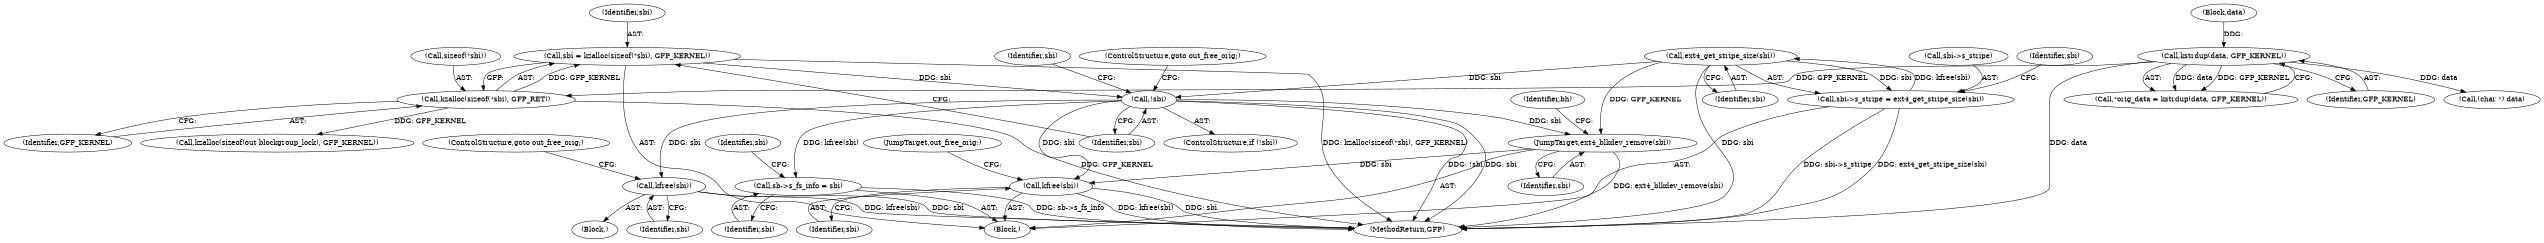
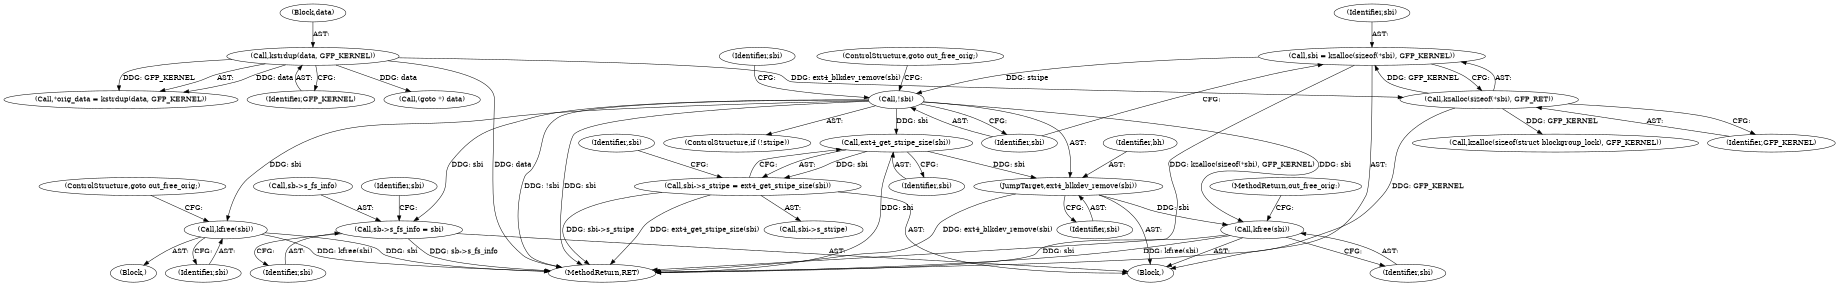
edge "(Block,data)" -> "(Call,kstrdup(data, GFP_KERNEL))": label "DDG: " -> "AST: "
node "(Call,sizeof(*sbi))": removed
edge "(Call,sbi = kzalloc(sizeof(*sbi), GFP_KERNEL))" -> "(Call,kzalloc(sizeof(*sbi), GFP_RET))": label "GFP: " -> "CFG: "
edge "(Call,sbi = kzalloc(sizeof(*sbi), GFP_KERNEL))" -> "(Call,!sbi)": label "DDG: sbi" -> "DDG: stripe"
edge "(Call,kstrdup(data, GFP_KERNEL))" -> "(Call,kzalloc(sizeof(*sbi), GFP_RET))": label "DDG: GFP_KERNEL" -> "DDG: ext4_blkdev_remove(sbi)"
edge "(Call,sbi->s_stripe = ext4_get_stripe_size(sbi))" -> "(Call,ext4_get_stripe_size(sbi))": label "DDG: kfree(sbi)" -> "CFG: "
edge "(Call,ext4_get_stripe_size(sbi))" -> "(Call,!sbi)": reversed
edge "(Call,sbi->s_stripe)" -> "(Call,sbi->s_stripe = ext4_get_stripe_size(sbi))": reversed
edge "(Call,*orig_data = kstrdup(data, GFP_KERNEL))" -> "(Call,kstrdup(data, GFP_KERNEL))": removed, label "CFG:"
edge "(Call,ext4_get_stripe_size(sbi))" -> "(JumpTarget,ext4_blkdev_remove(sbi))": label "DDG: GFP_KERNEL" -> "DDG: sbi"
node "(Call,(char *) data)": label "(Call,(char *) data)" -> "(Call,(goto *) data)"
edge "(Call,!sbi)" -> "(JumpTarget,ext4_blkdev_remove(sbi))": label "DDG: sbi" -> "AST: "
edge "(Identifier,bh)" -> "(JumpTarget,ext4_blkdev_remove(sbi))": label "CFG: " -> "AST: "
node "(Call,kzalloc(sizeof(out blockgroup_lock), GFP_KERNEL))": label "(Call,kzalloc(sizeof(out blockgroup_lock), GFP_KERNEL))" -> "(Call,kzalloc(sizeof(struct blockgroup_lock), GFP_KERNEL))"
edge "(Call,!sbi)" -> "(Call,sb->s_fs_info = sbi)": label "DDG: kfree(sbi)" -> "DDG: sbi"
node "(JumpTarget,out_free_orig:)": label "(JumpTarget,out_free_orig:)" -> "(MethodReturn,out_free_orig:)"
node "(ControlStructure,if (!sbi))": label "(ControlStructure,if (!sbi))" -> "(ControlStructure,if (!stripe))"
node "(Call,sb->s_fs_info)": added
node "(MethodReturn,GFP)": label "(MethodReturn,GFP)" -> "(MethodReturn,RET)"
